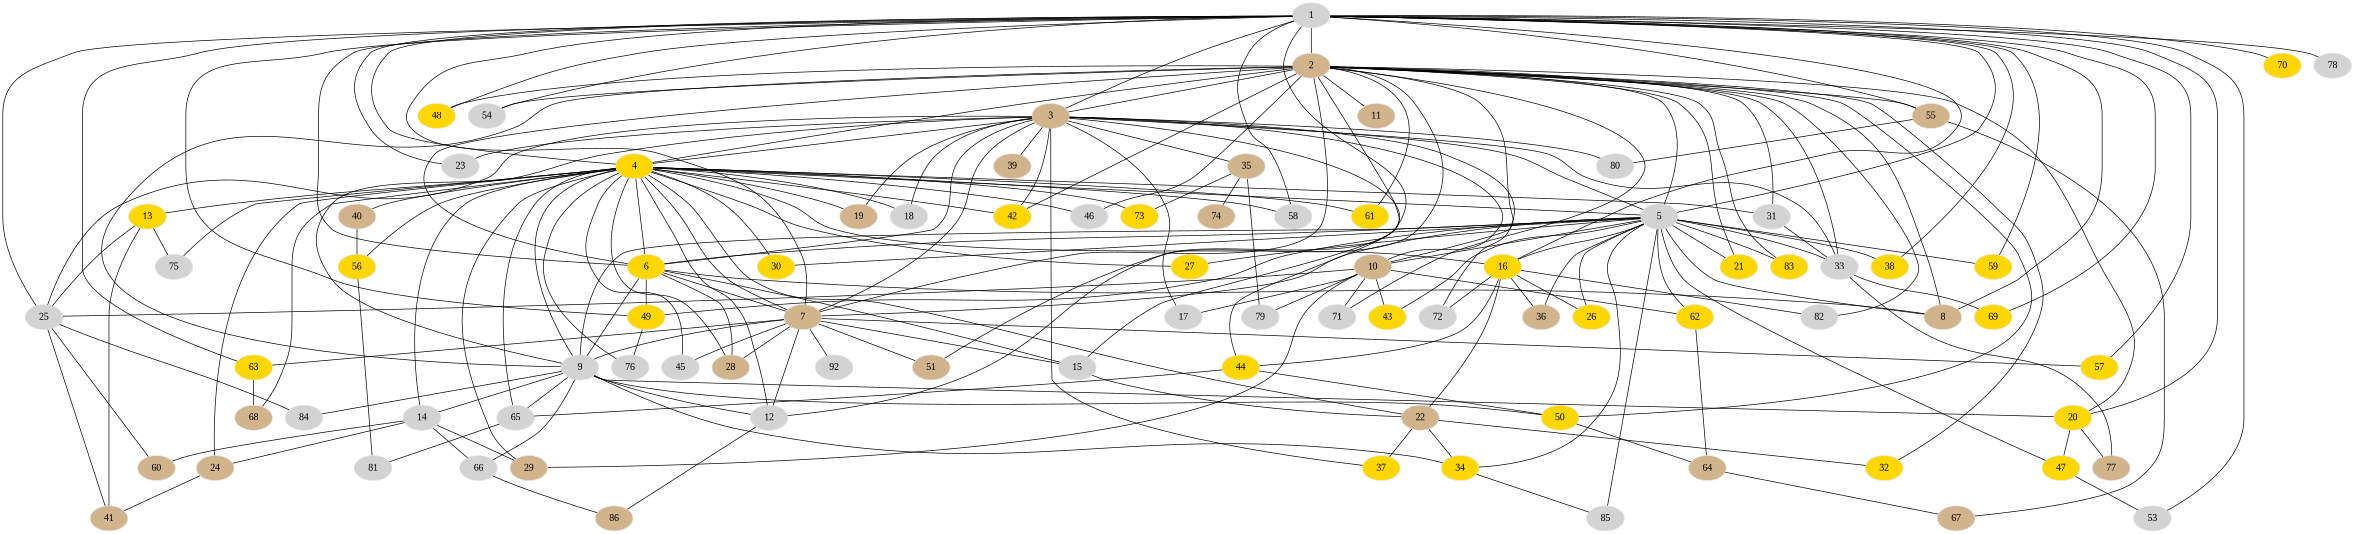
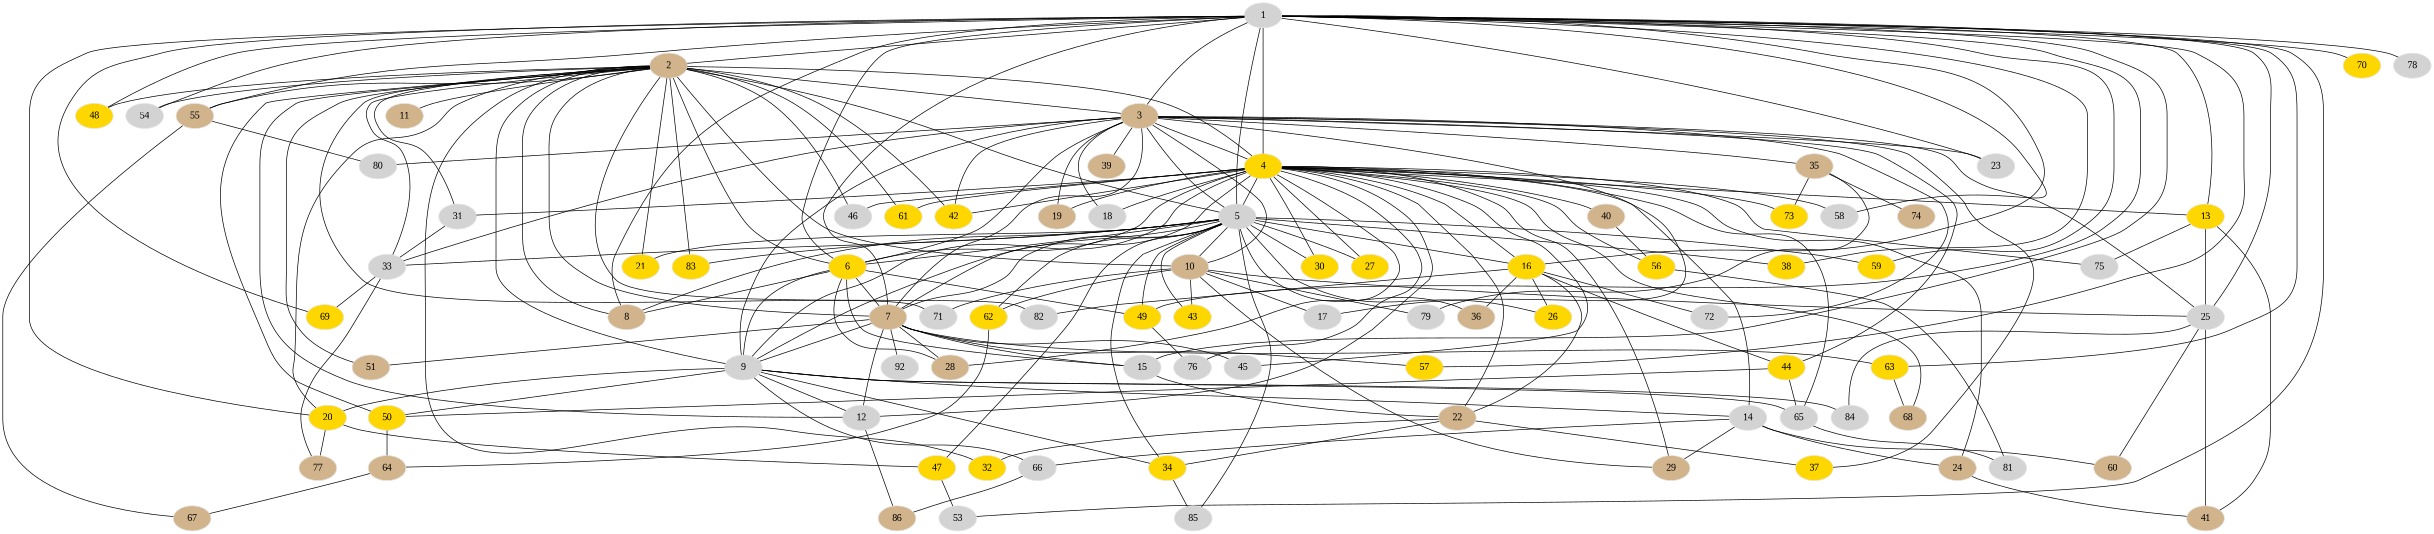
edge "1" -- "13": added
